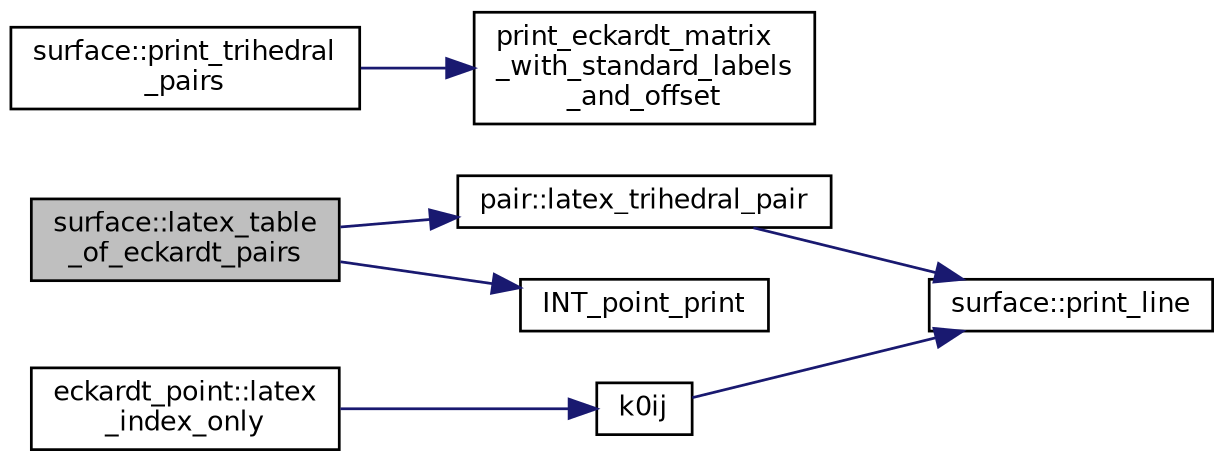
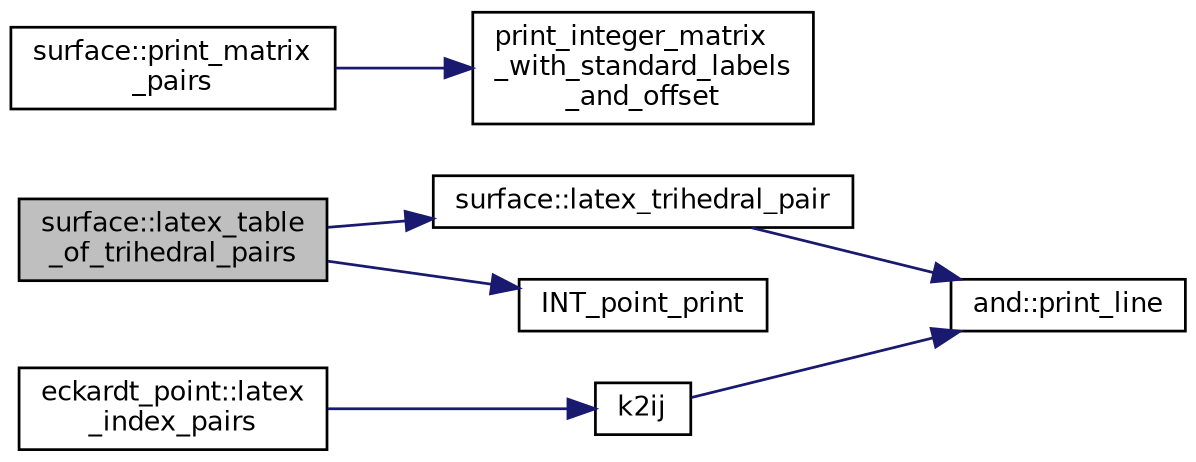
node "surface::print_trihedral _pairs": label "surface::print_trihedral _pairs" -> "surface::print_matrix _pairs"
node "print_eckardt_matrix _with_standard_labels _and_offset": label "print_eckardt_matrix _with_standard_labels _and_offset" -> "print_integer_matrix _with_standard_labels _and_offset"
node "pair::latex_trihedral_pair": label "pair::latex_trihedral_pair" -> "surface::latex_trihedral_pair"
node "surface::latex_table _of_eckardt_pairs": label "surface::latex_table _of_eckardt_pairs" -> "surface::latex_table _of_trihedral_pairs"
node "surface::print_line": label "surface::print_line" -> "and::print_line"
node "eckardt_point::latex _index_only": label "eckardt_point::latex _index_only" -> "eckardt_point::latex _index_pairs"
node "k0ij": label "k0ij" -> "k2ij"
